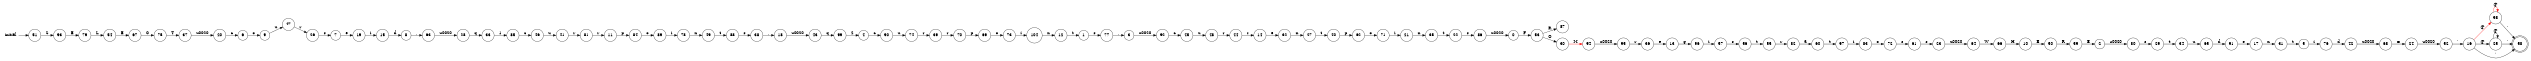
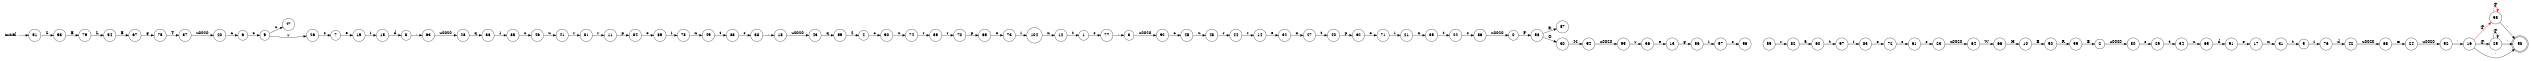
edge "47" -> "26": now "9" -> "26"
edge "67" -> "75": label "C" -> "g"
edge "30" -> "94": color red -> black
edge "56" -> "55": removed, label "t"
